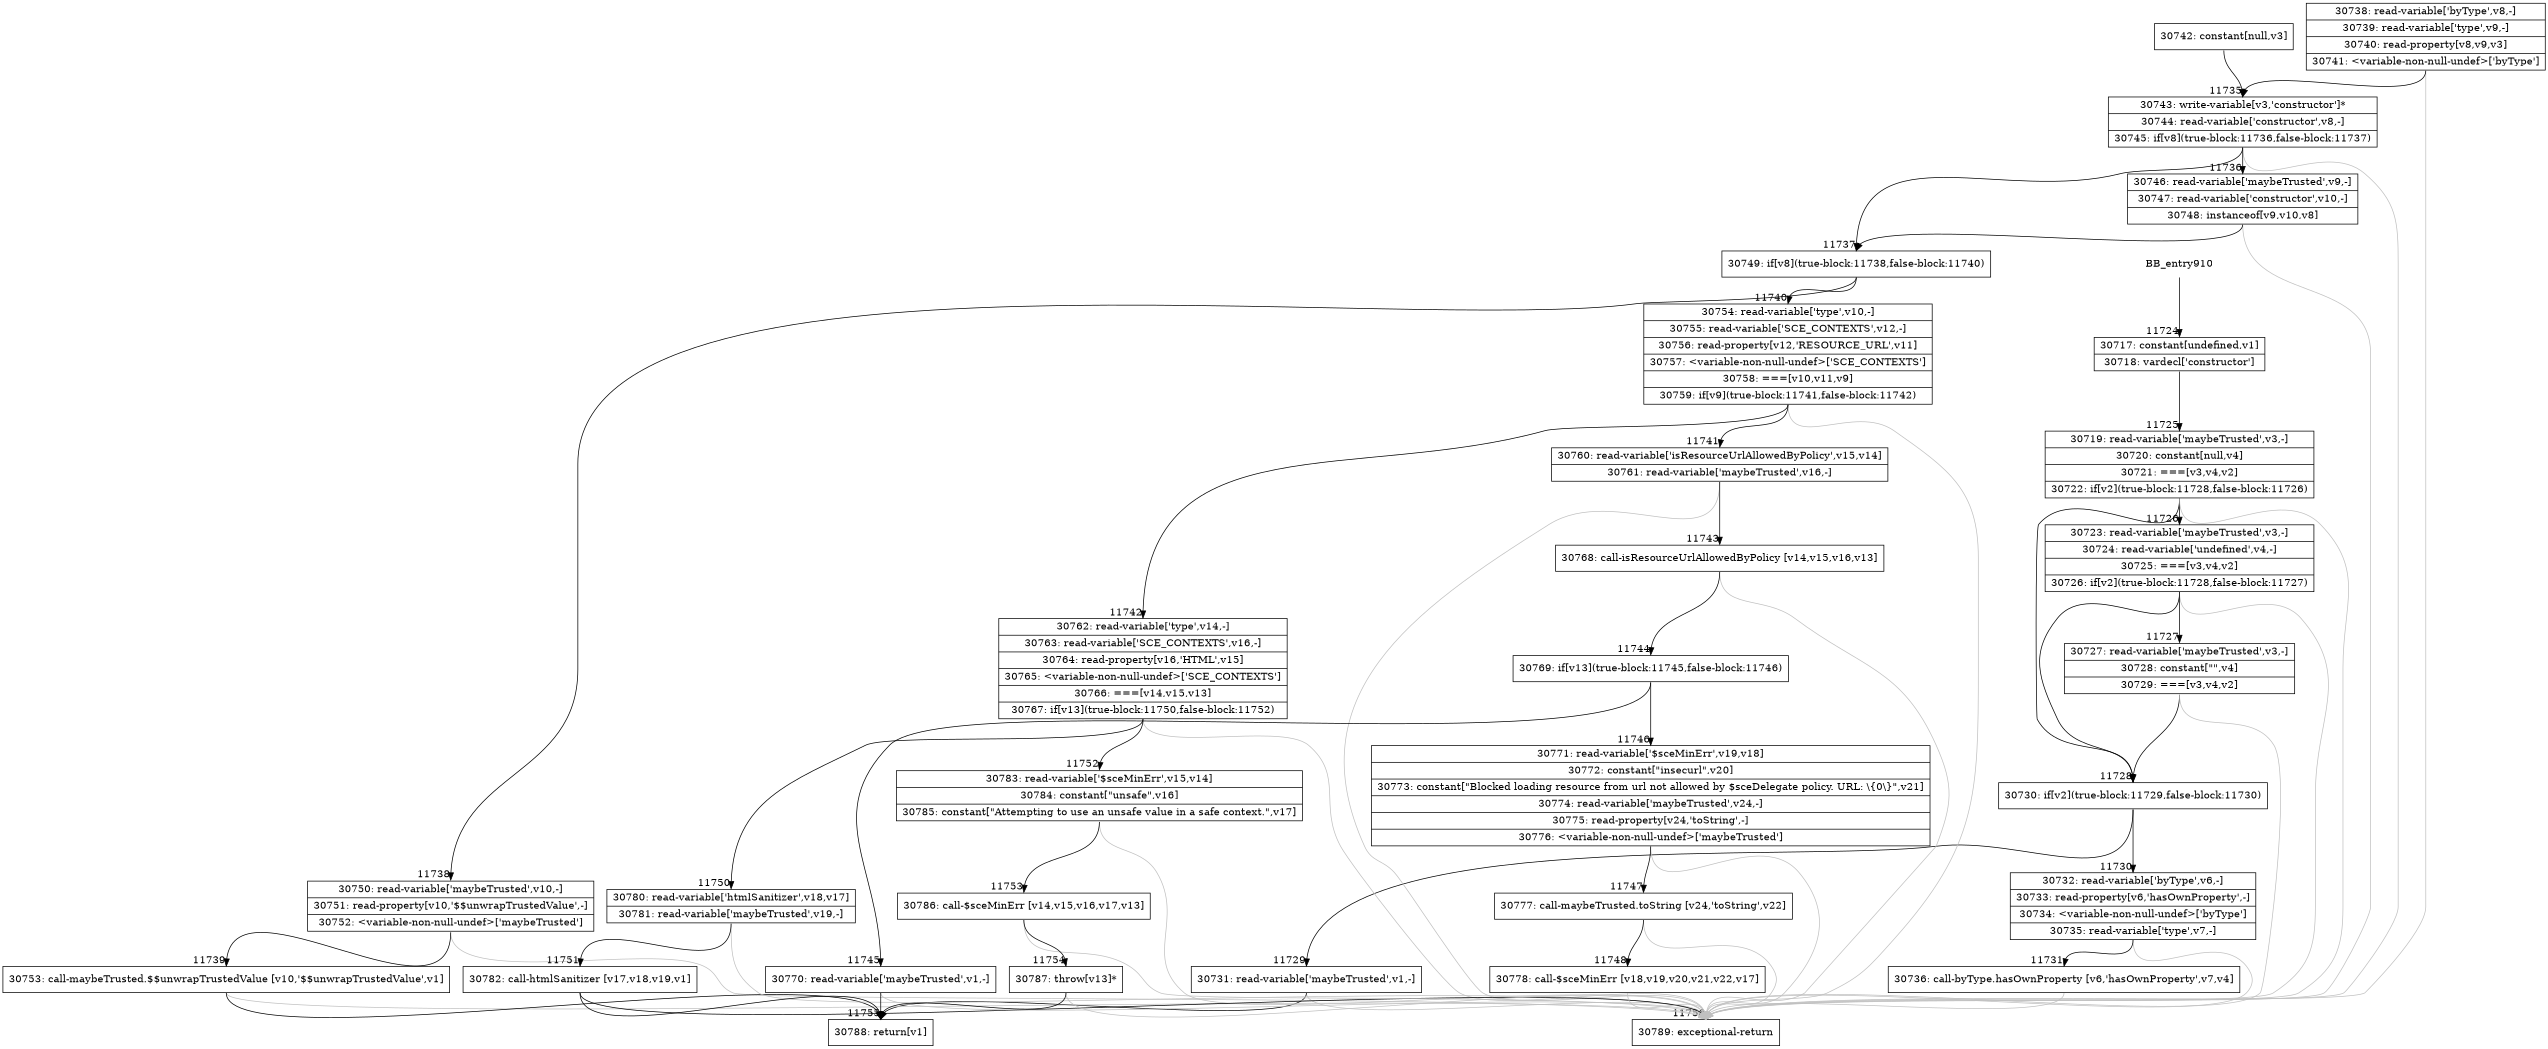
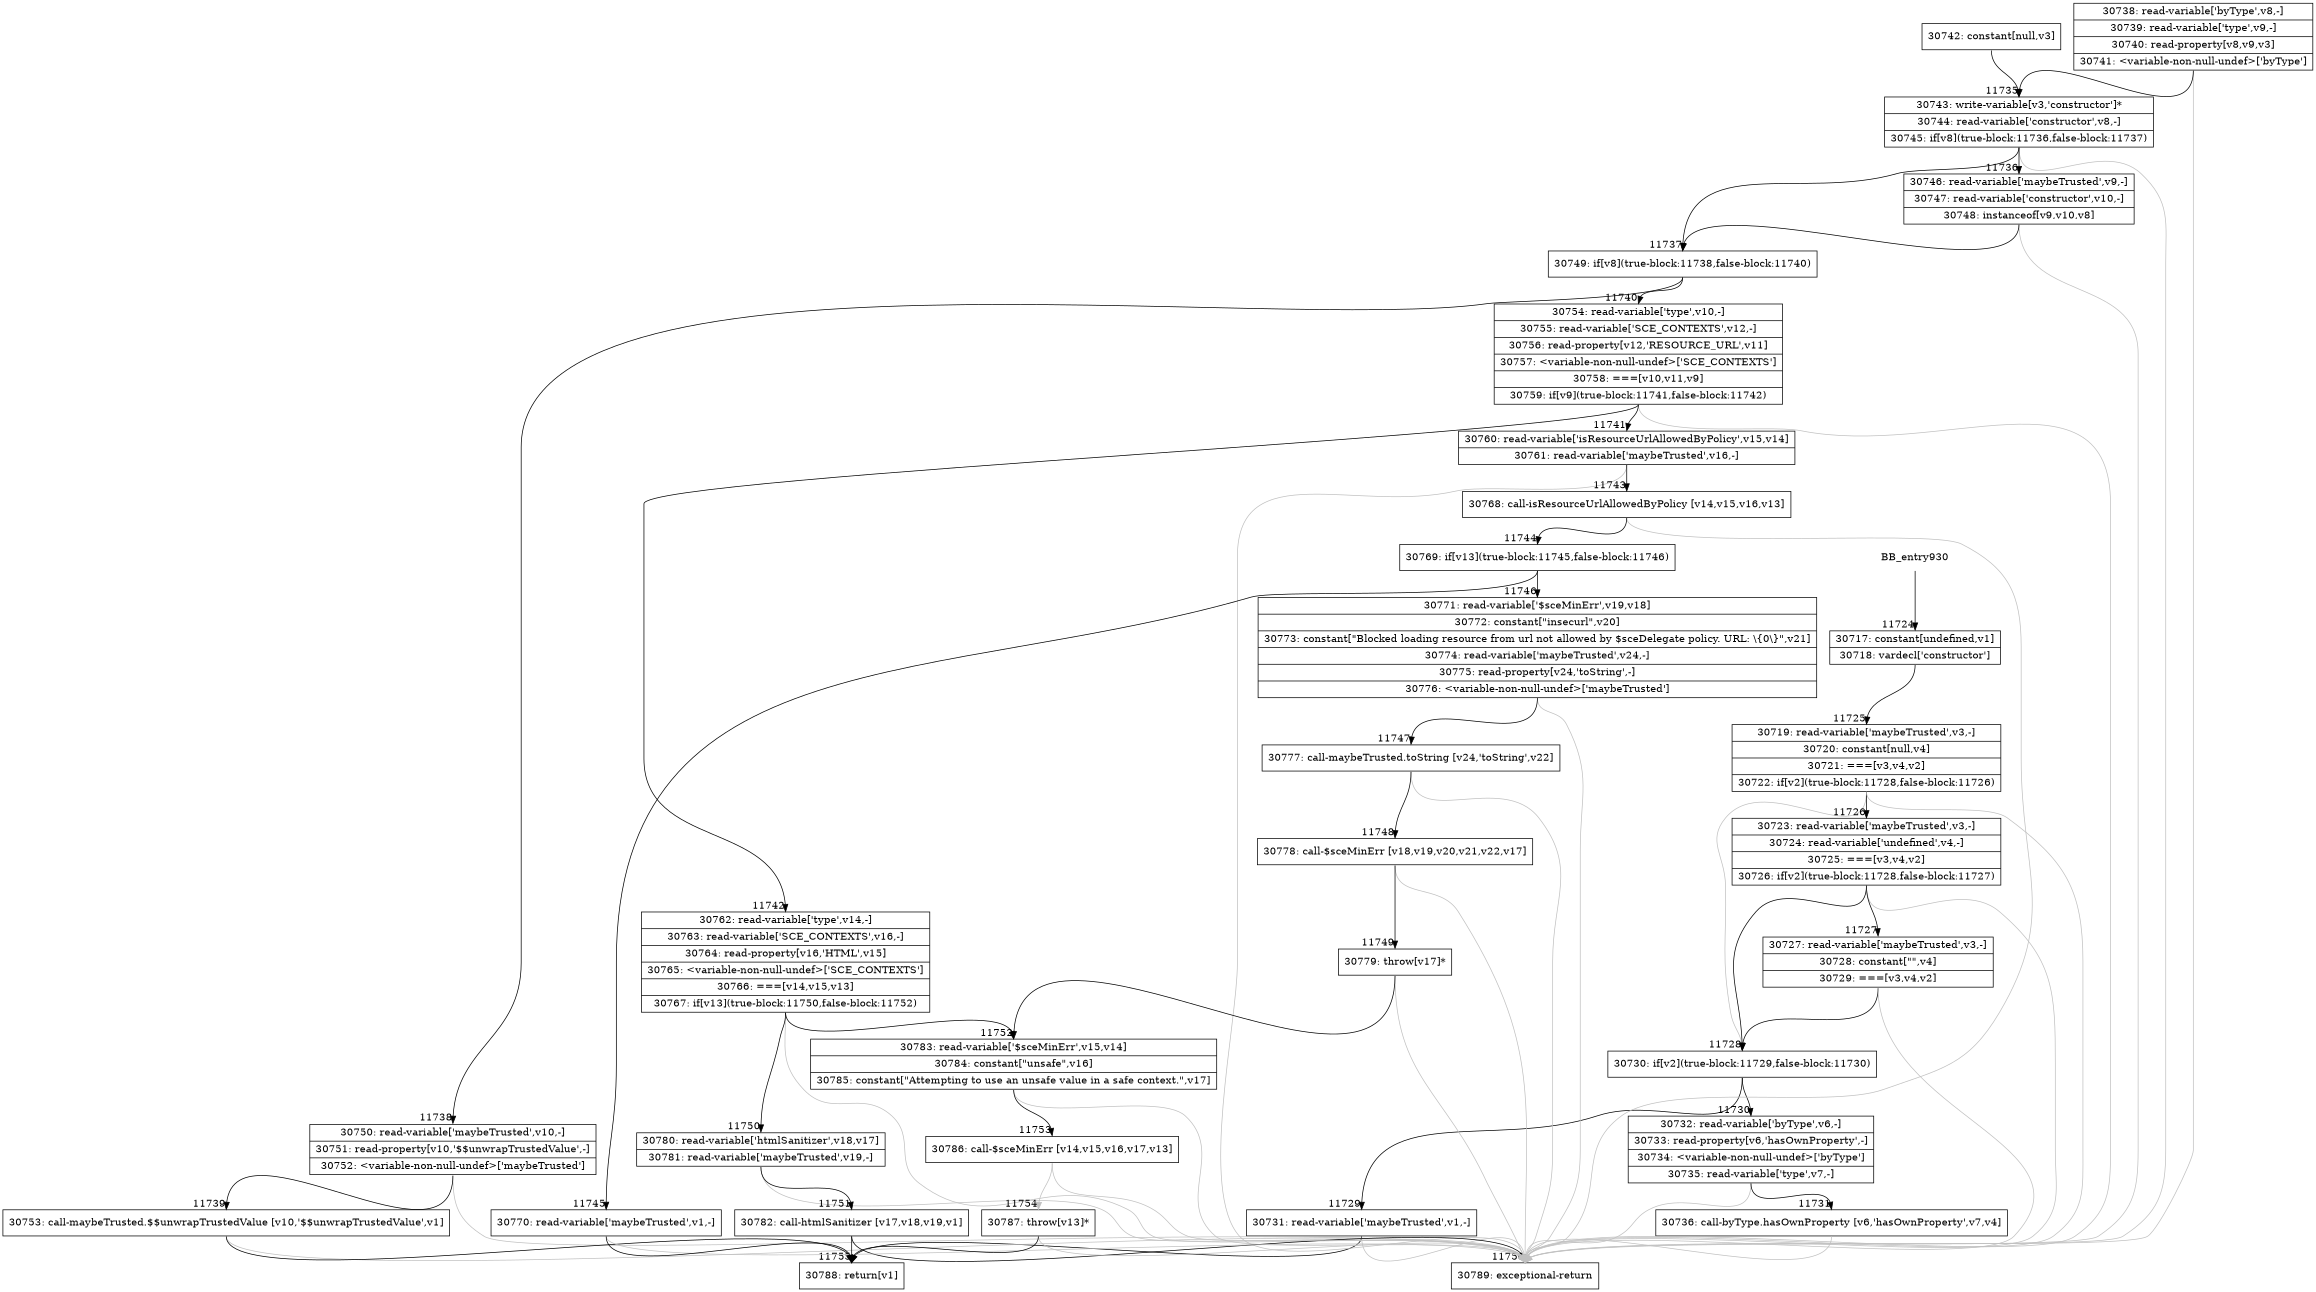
node "BB_entry910": label "BB_entry910" -> "BB_entry930"
edge "30719: read-variable['maybeTrusted',v3,-]" -> "30730: if[v2](true-block:11729,false-block:11730)": color black -> gray
edge "30786: call-$sceMinErr [v14,v15,v16,v17,v13]" -> "30787: throw[v13]*": color black -> gray
node "30779: throw[v17]*": added
